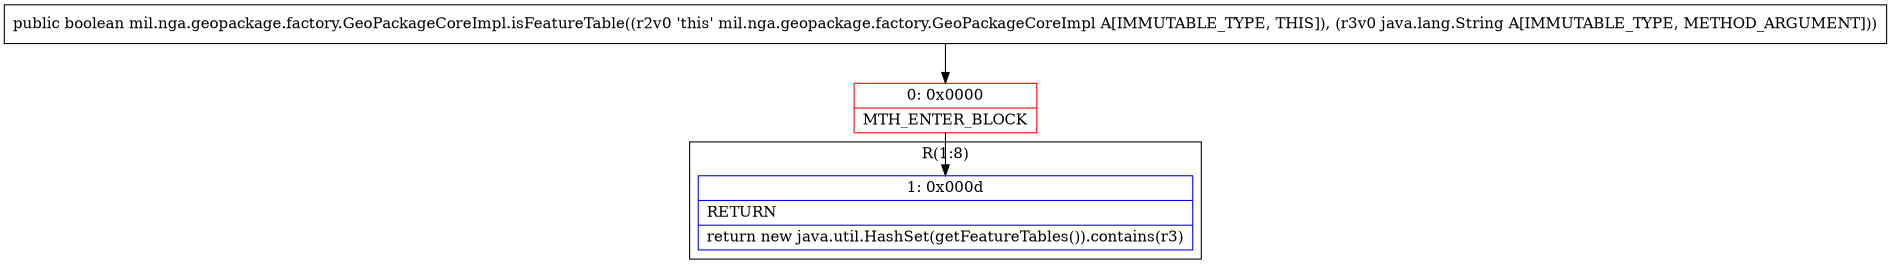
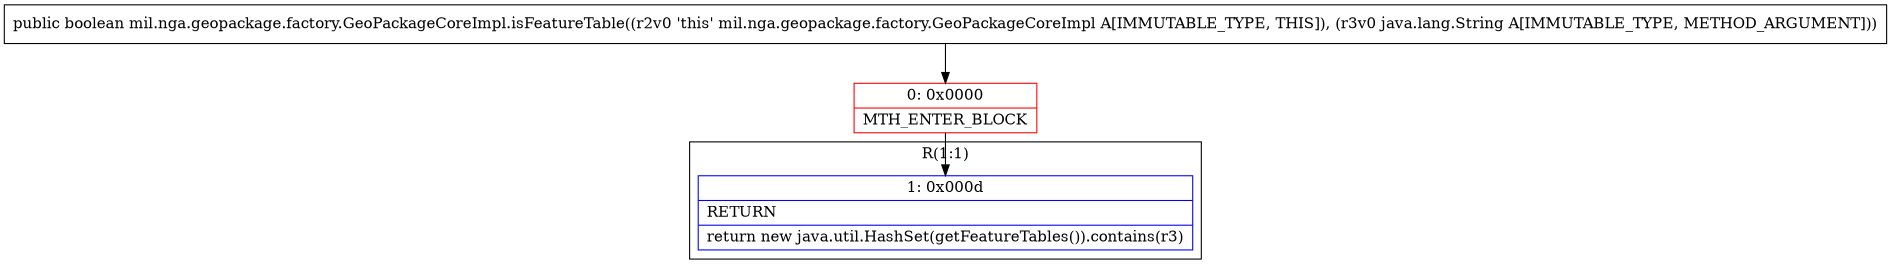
cluster "R(1:8)": label "R(1:8)" -> "R(1:1)"
